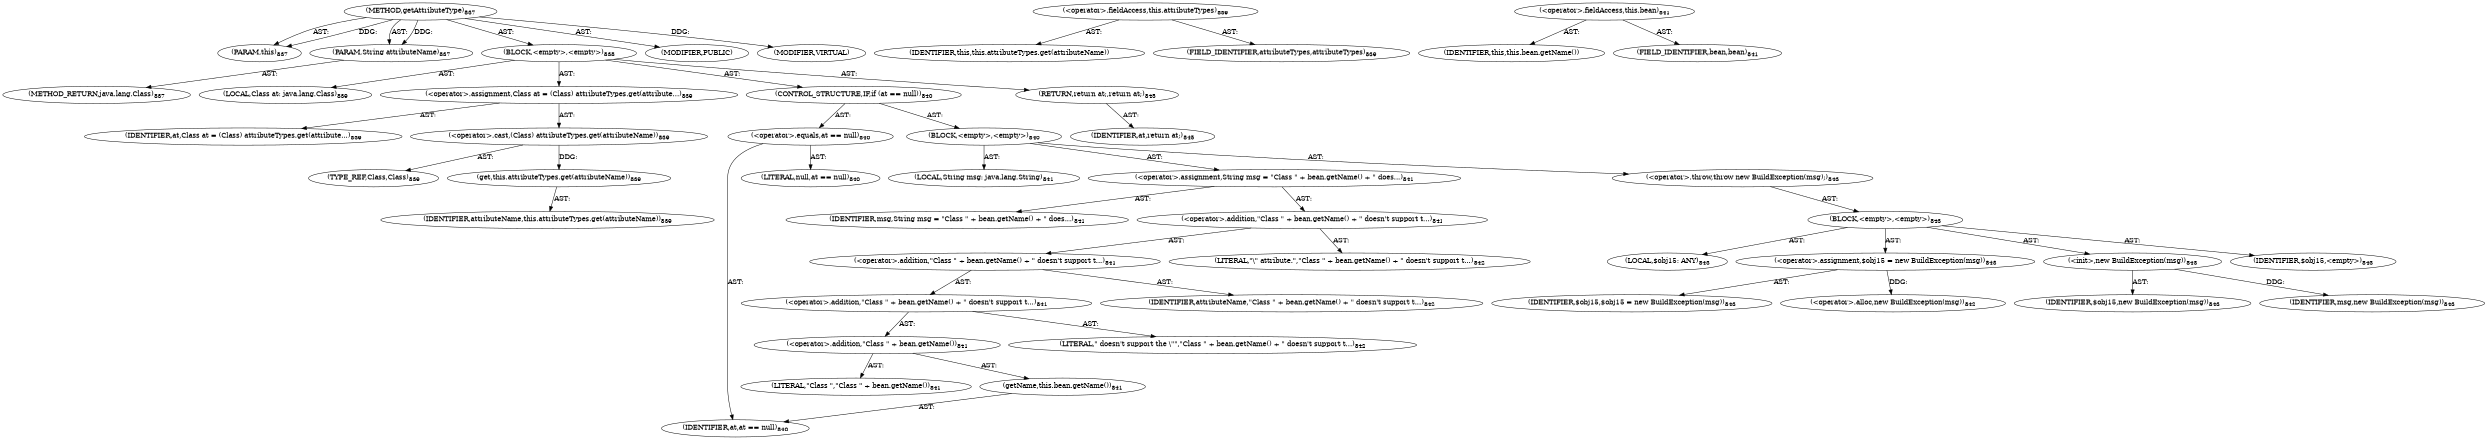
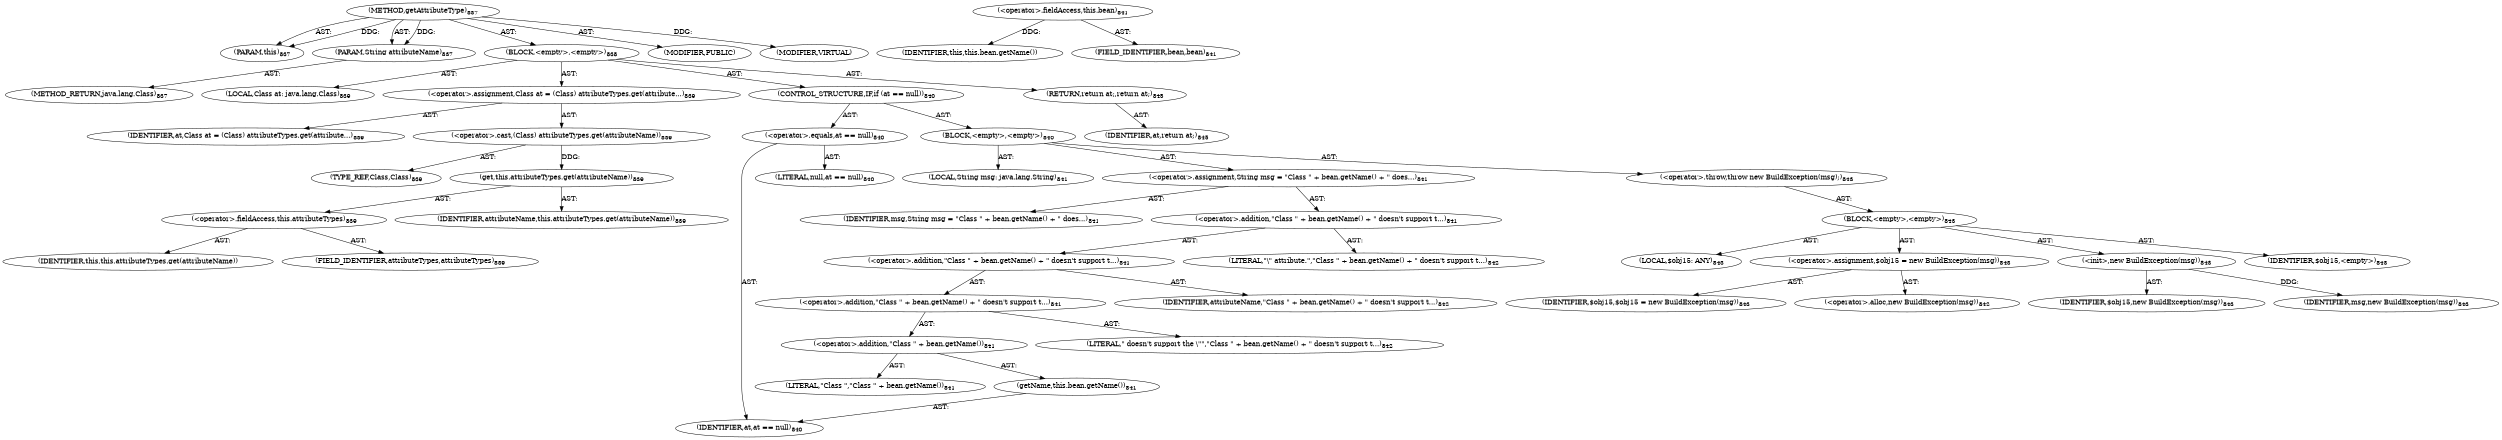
edge "(<operator>.fieldAccess,this.bean)" -> "(IDENTIFIER,this,this.bean.getName())": label "AST: " -> "DDG: "
edge "(get,this.attributeTypes.get(attributeName))" -> "(<operator>.fieldAccess,this.attributeTypes)": added, label "AST:"
edge "(<operator>.assignment,$obj15 = new BuildException(msg))" -> "(<operator>.alloc,new BuildException(msg))": label "DDG: " -> "AST: "
